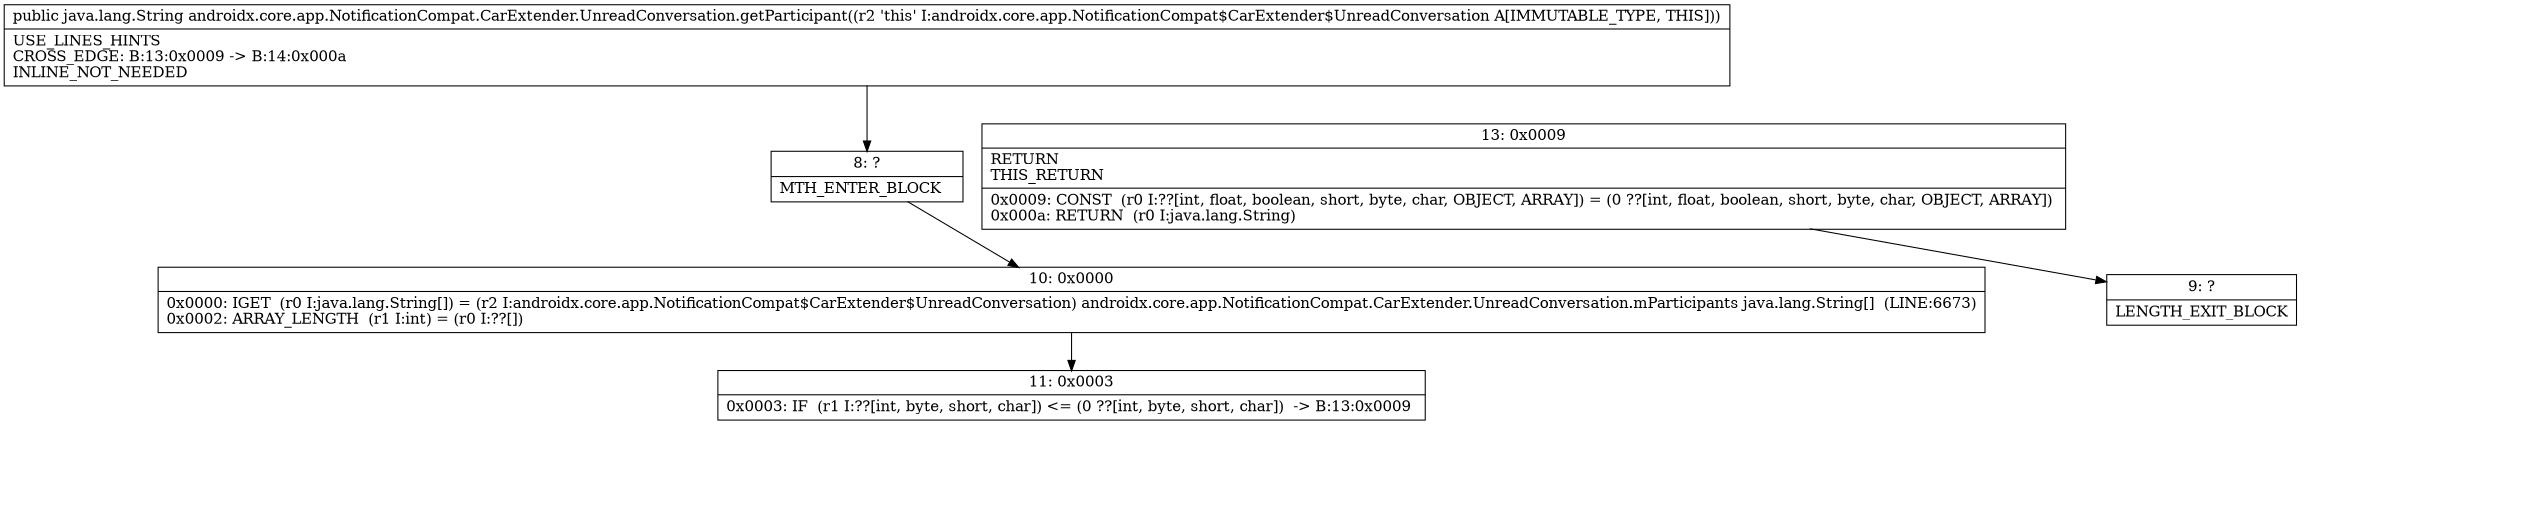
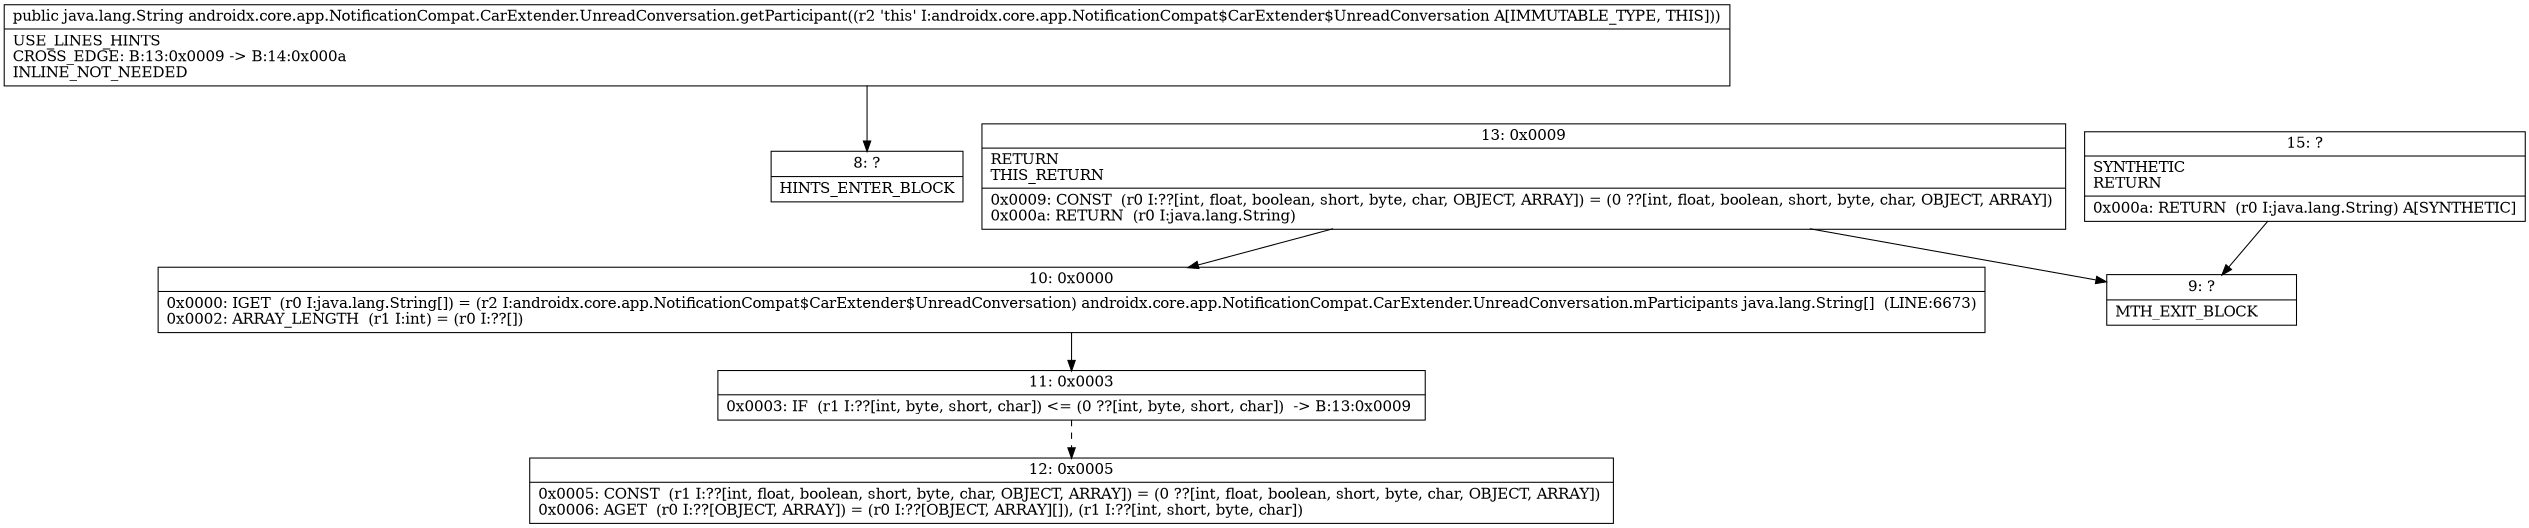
node "15: ?": added
node "8: ?": text "MTH_ENTER_BLOCK" -> "HINTS_ENTER_BLOCK"
edge "8: ?" -> "10: 0x0000": now "13: 0x0009" -> "10: 0x0000"
node "9: ?": text "LENGTH_EXIT_BLOCK" -> "MTH_EXIT_BLOCK"
node "12: 0x0005": added
